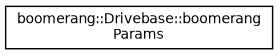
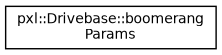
node "boomerang::Drivebase::boomerang Params": label "boomerang::Drivebase::boomerang Params" -> "pxl::Drivebase::boomerang Params"
